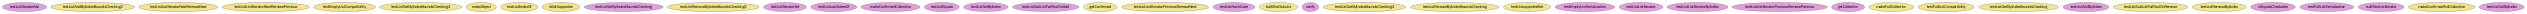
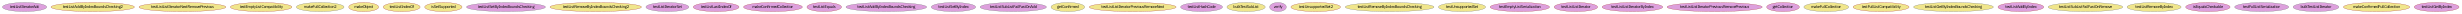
node "testListListIteratorNextRemoveNext": removed
node "testListSetByIndexBoundsChecking2": label "testListSetByIndexBoundsChecking2" -> "makeFullCollection2"
node "testListAddByIndexBoundsChecking": added
node "testListGetByIndexBoundsChecking2": label "testListGetByIndexBoundsChecking2" -> "testUnsupportedSet2"
